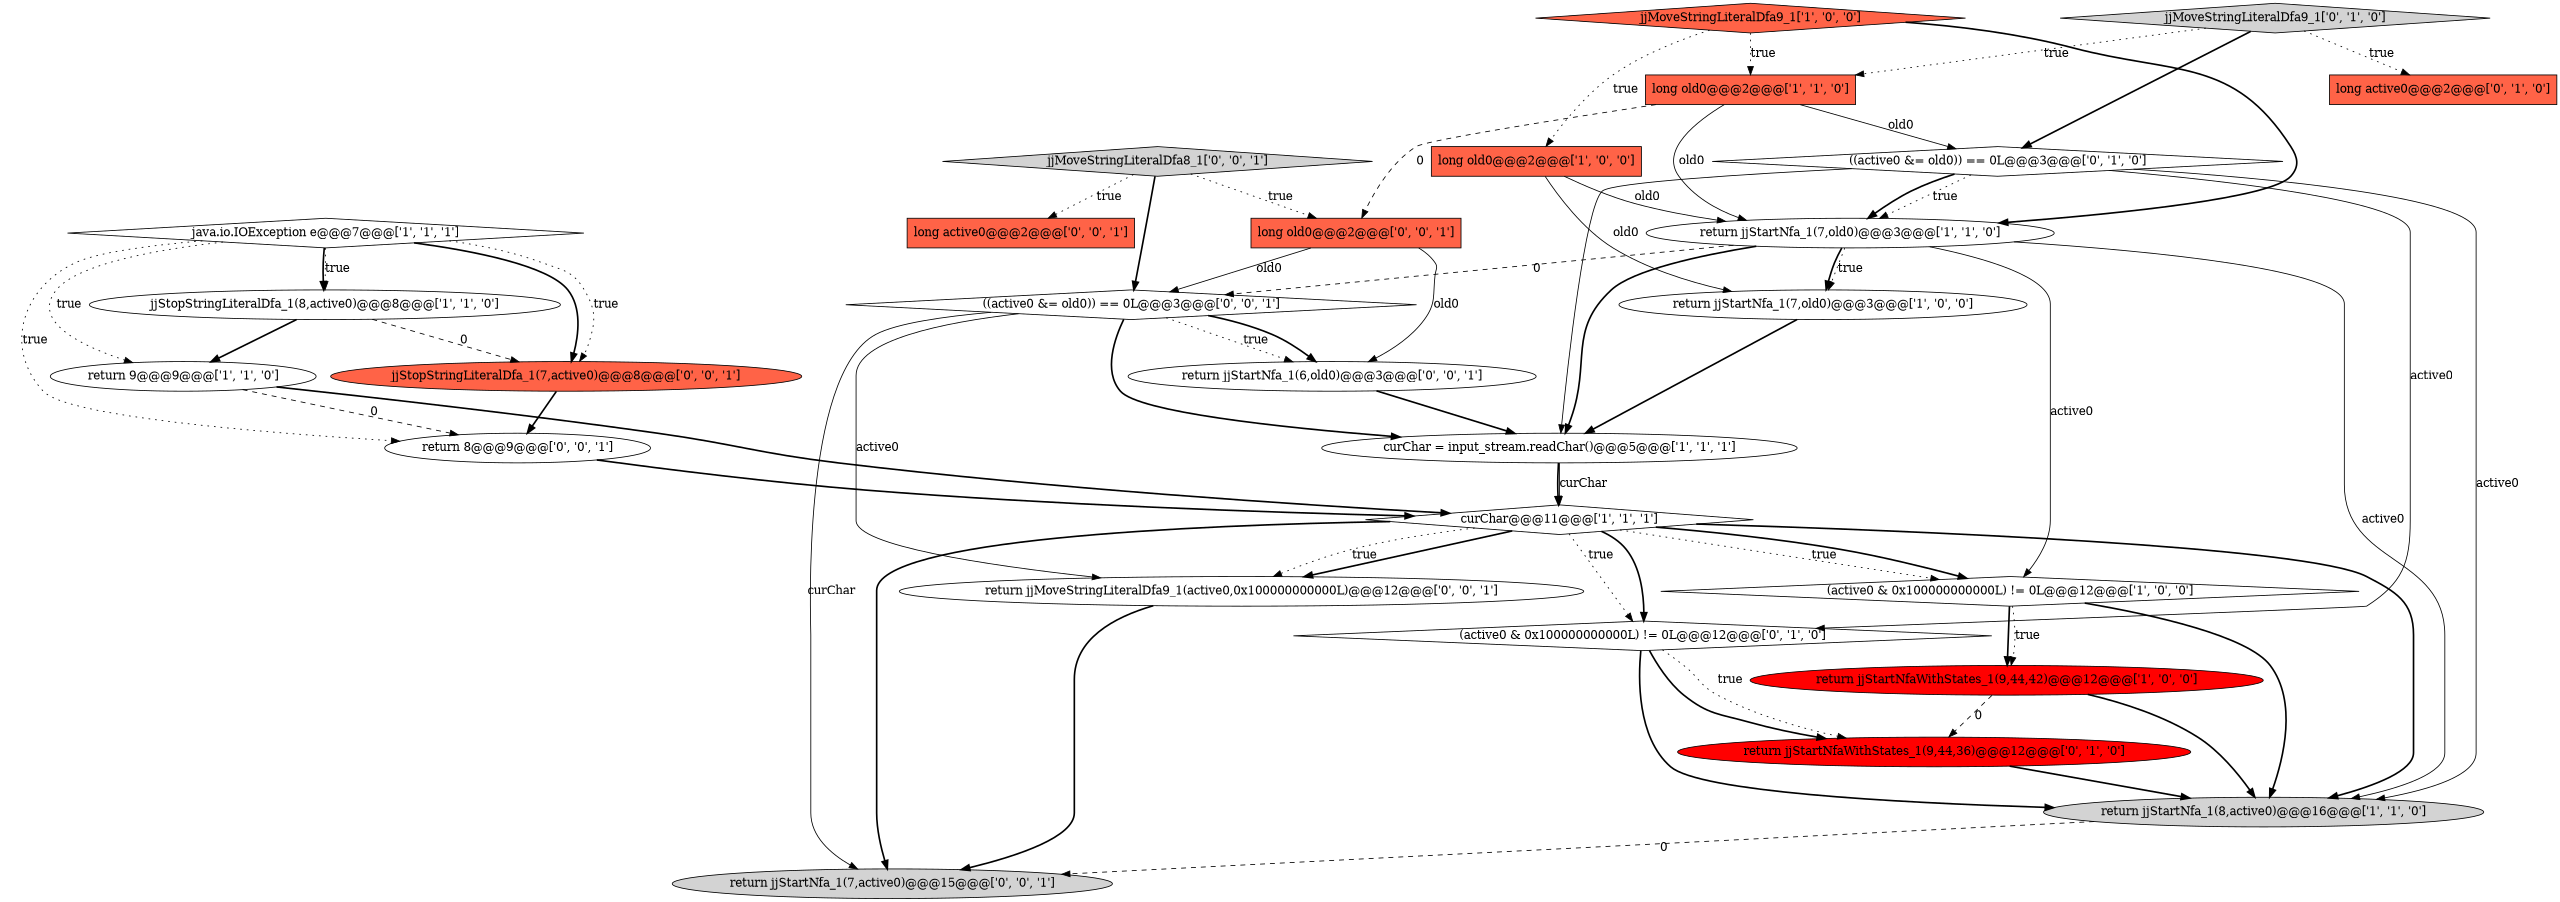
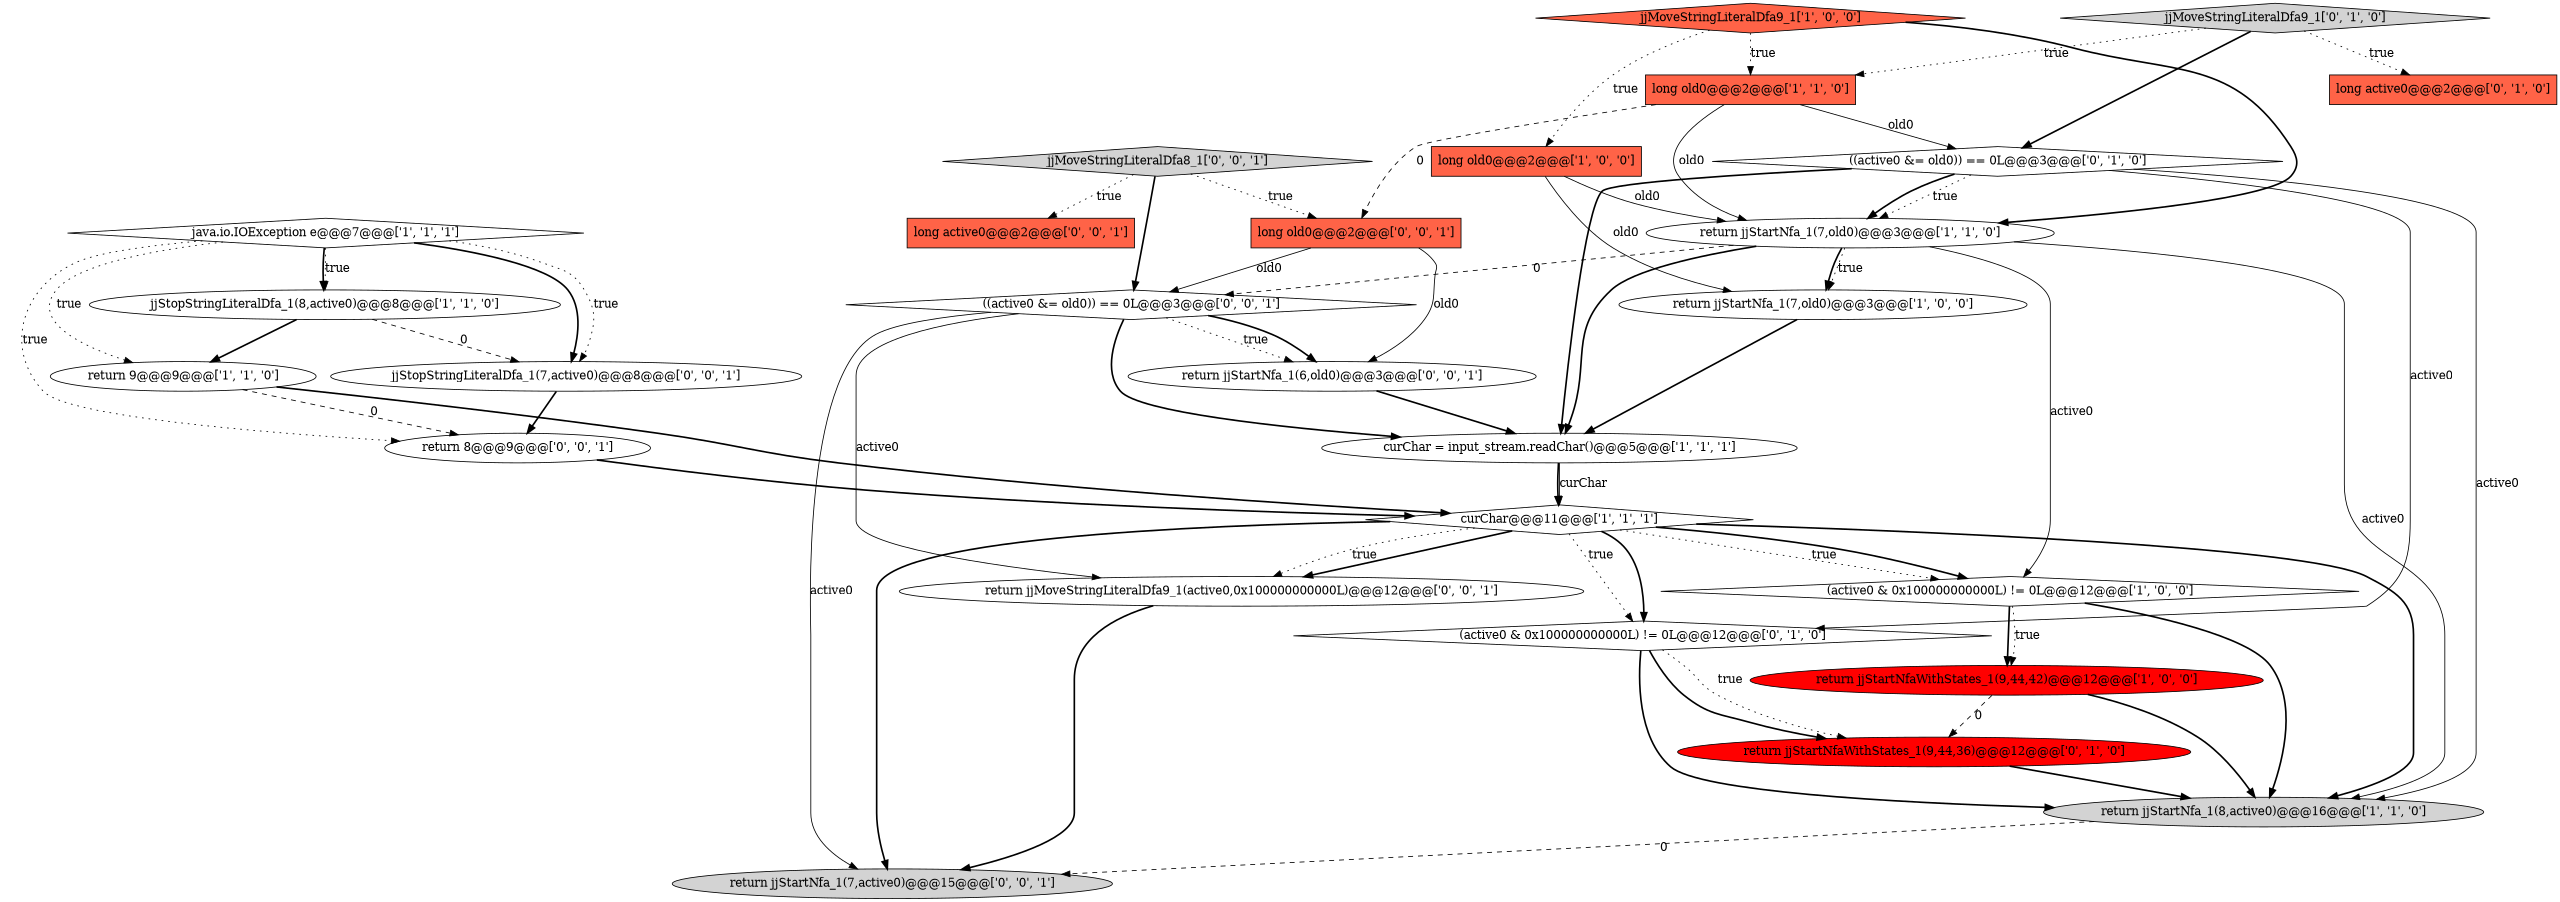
edge "((active0 &= old0)) == 0L@@@3@@@['0', '1', '0']" -> "curChar = input_stream.readChar()@@@5@@@['1', '1', '1']": style solid -> bold
node "jjStopStringLiteralDfa_1(7,active0)@@@8@@@['0', '0', '1']": fillcolor tomato -> white
edge "((active0 &= old0)) == 0L@@@3@@@['0', '0', '1']" -> "return jjStartNfa_1(7,active0)@@@15@@@['0', '0', '1']": label "curChar" -> "active0"
